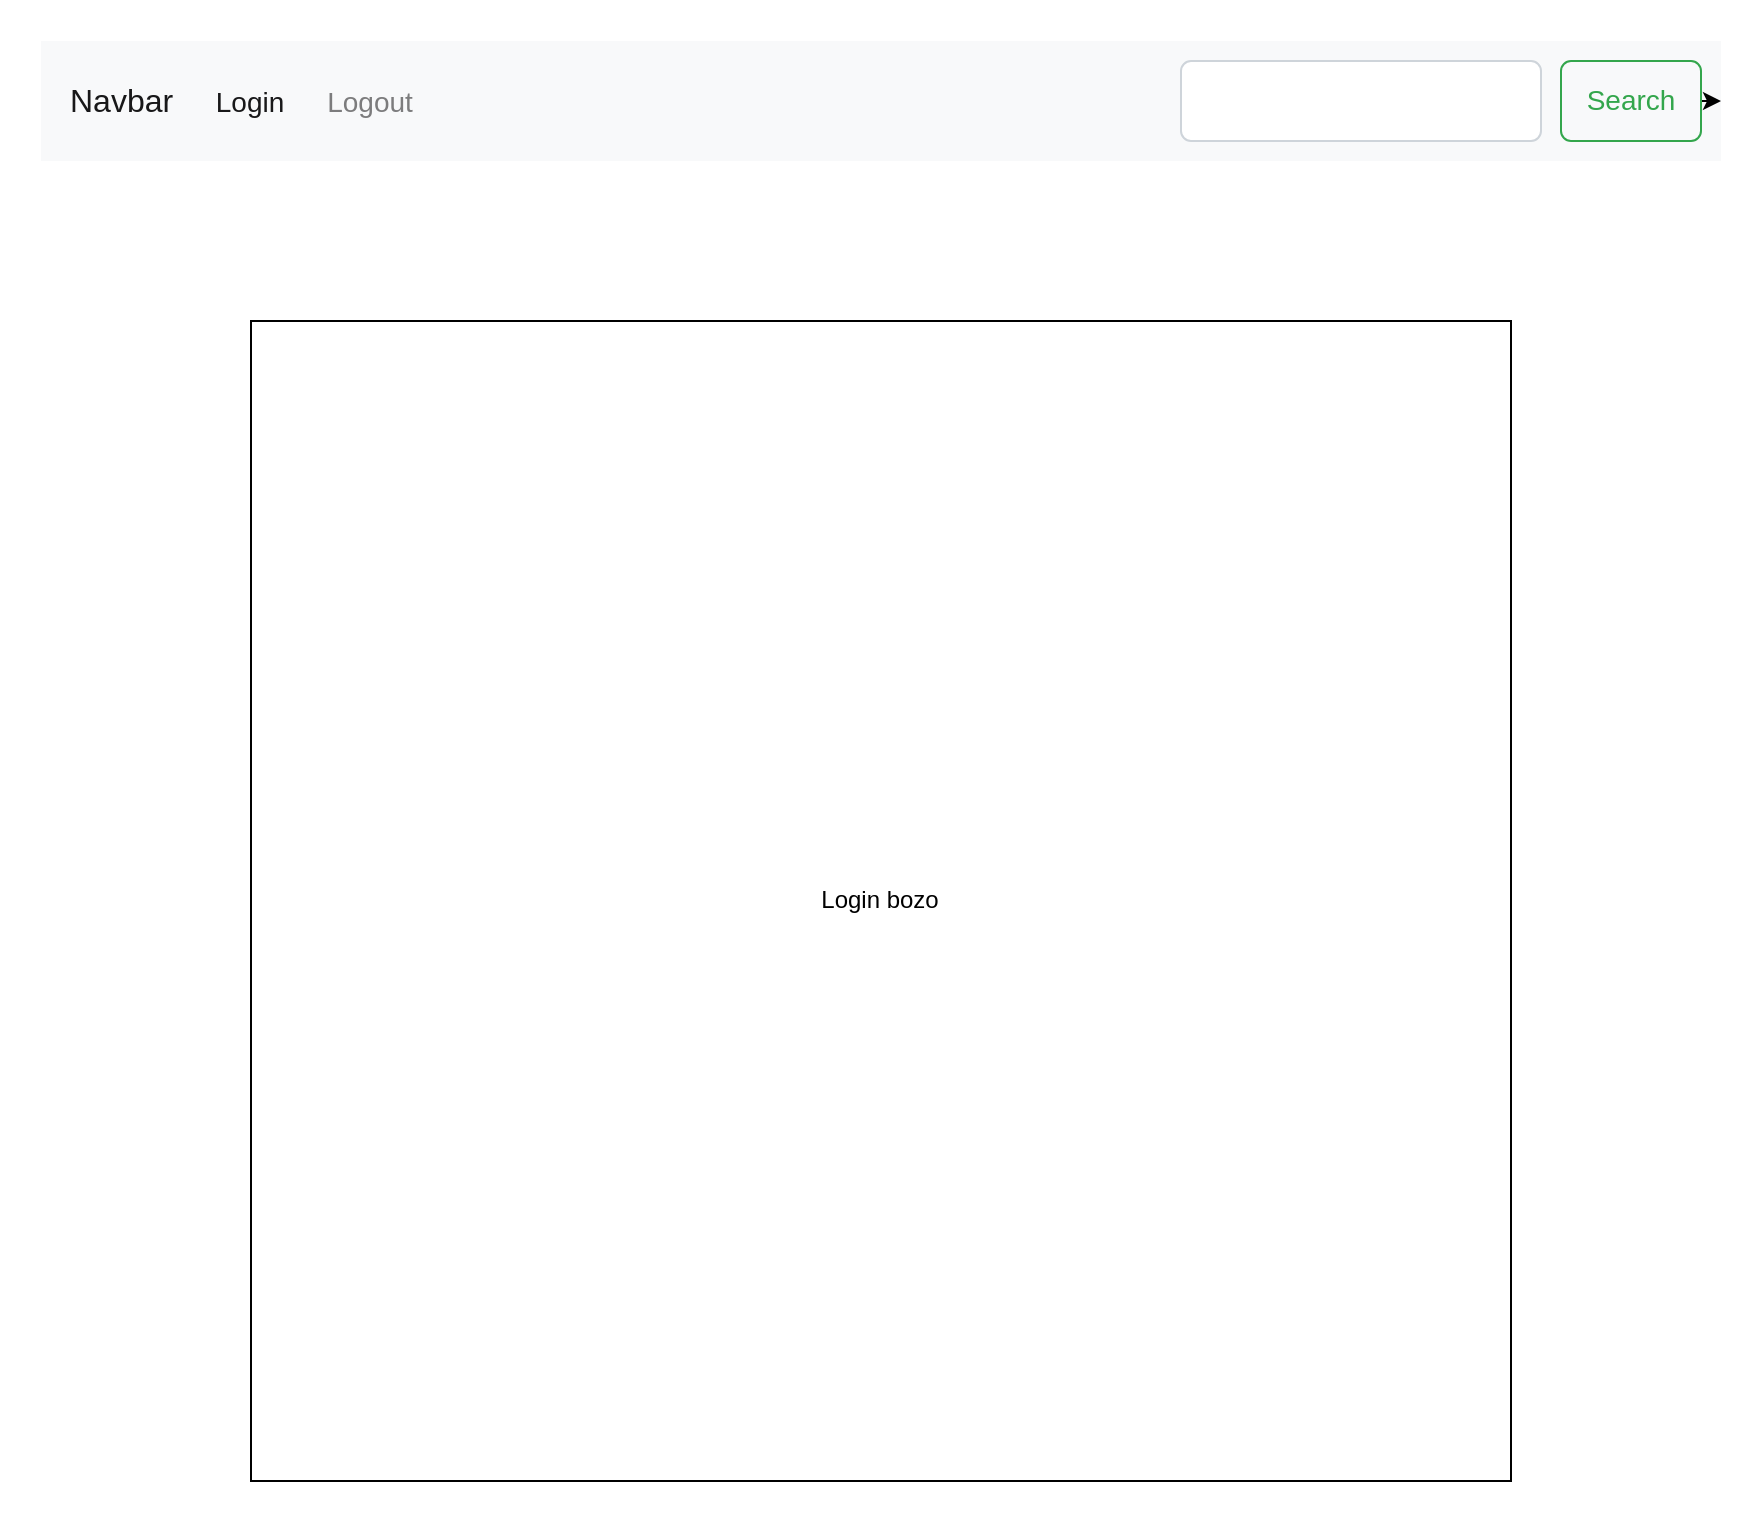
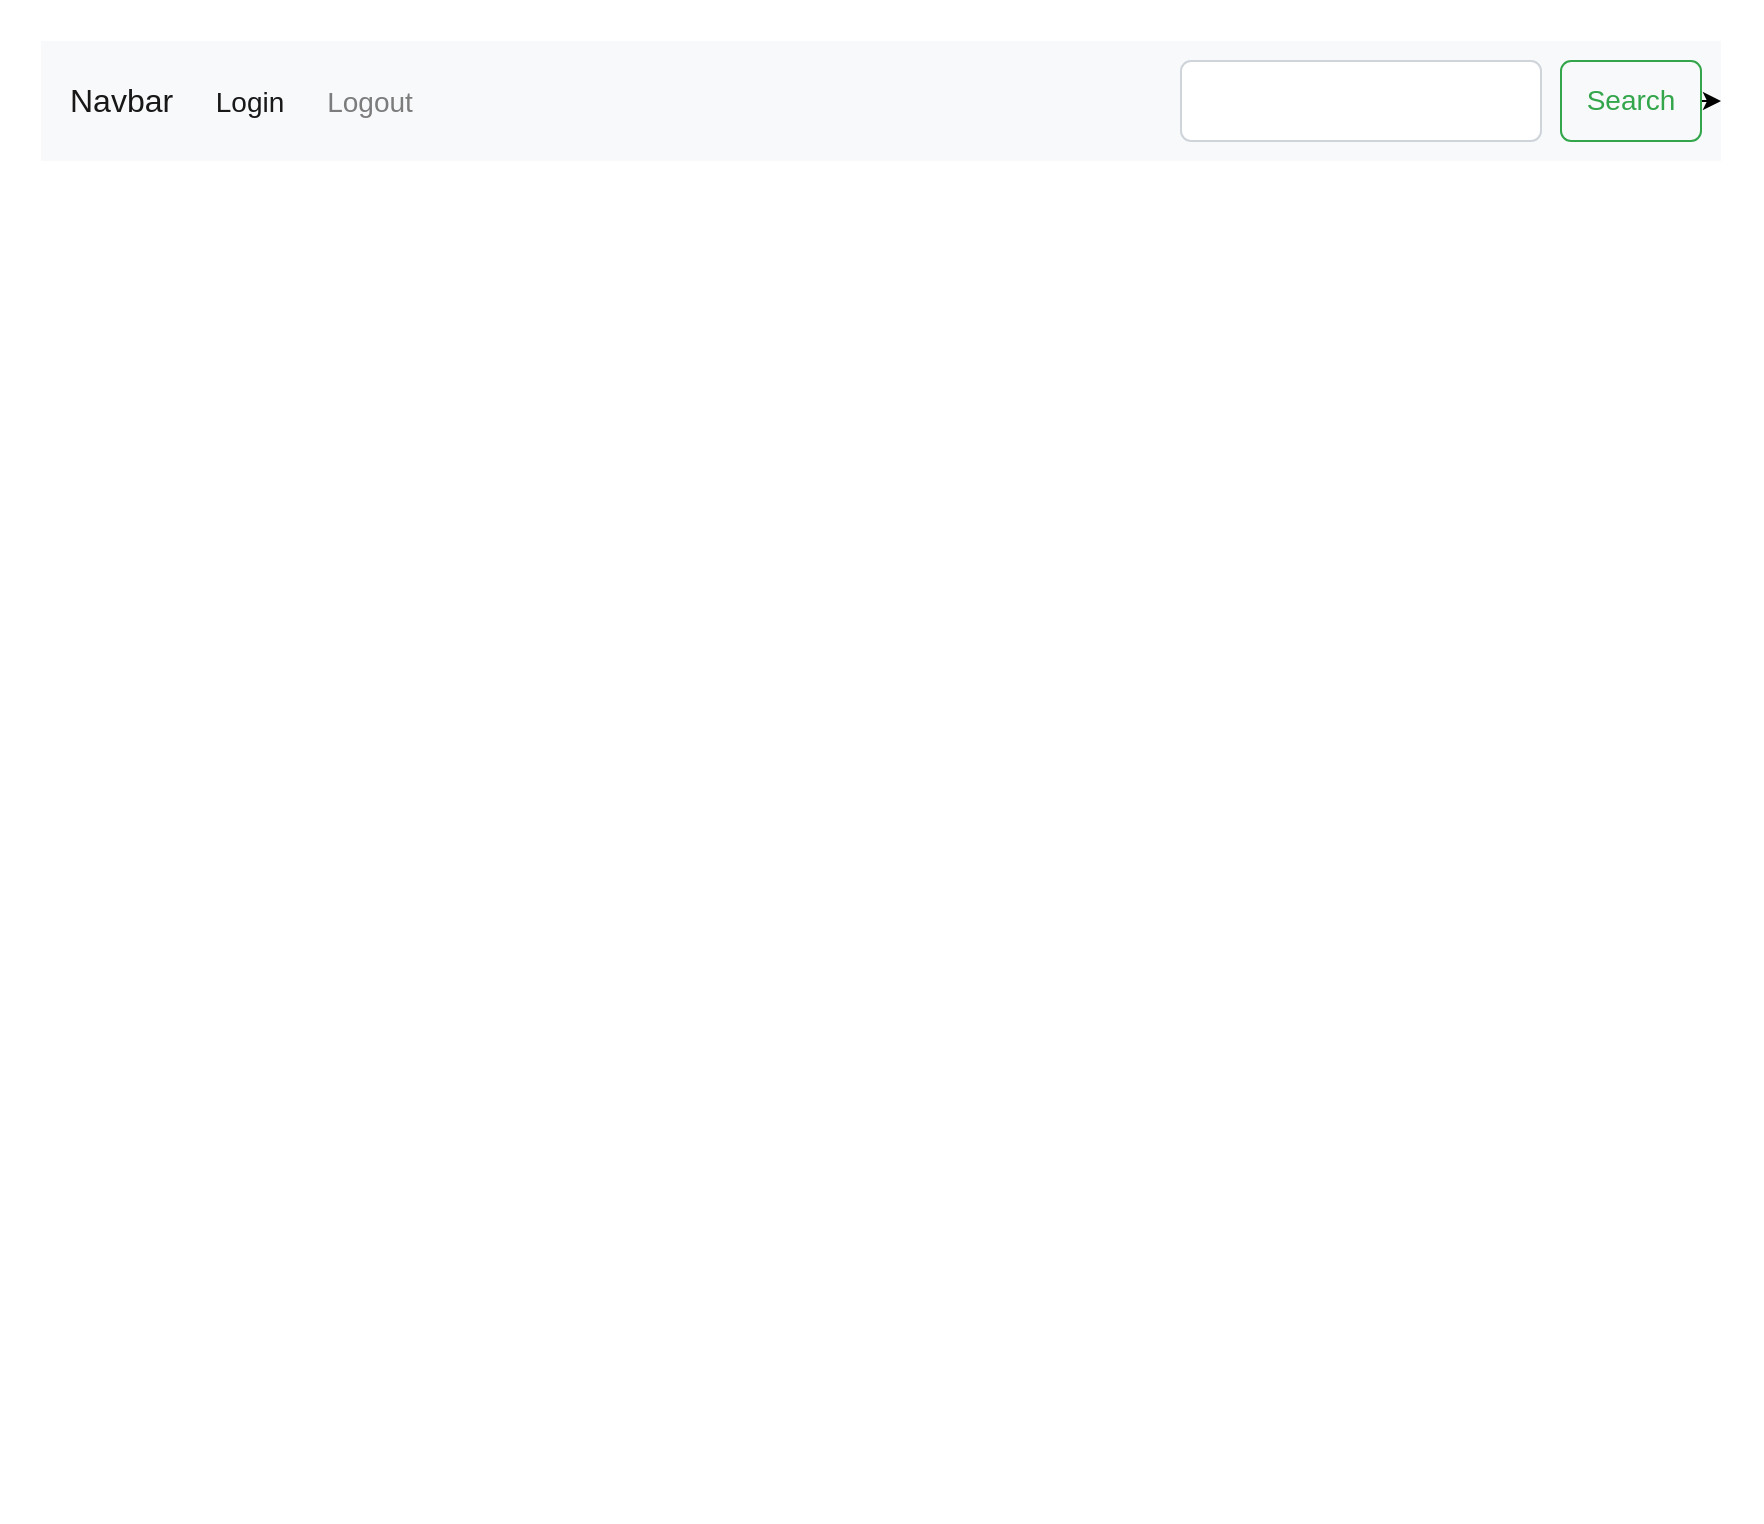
node "Login bozo": removed
